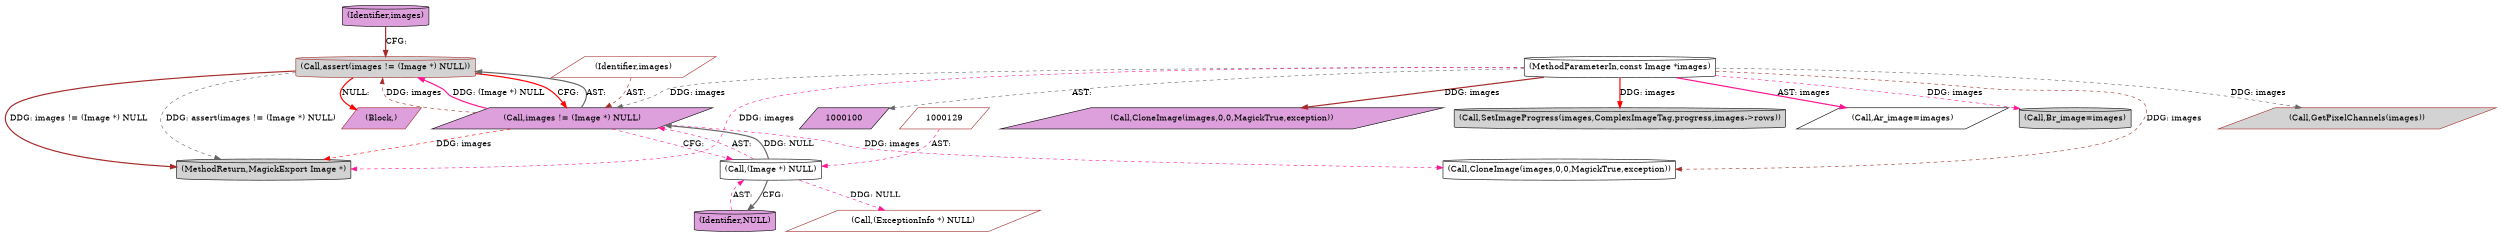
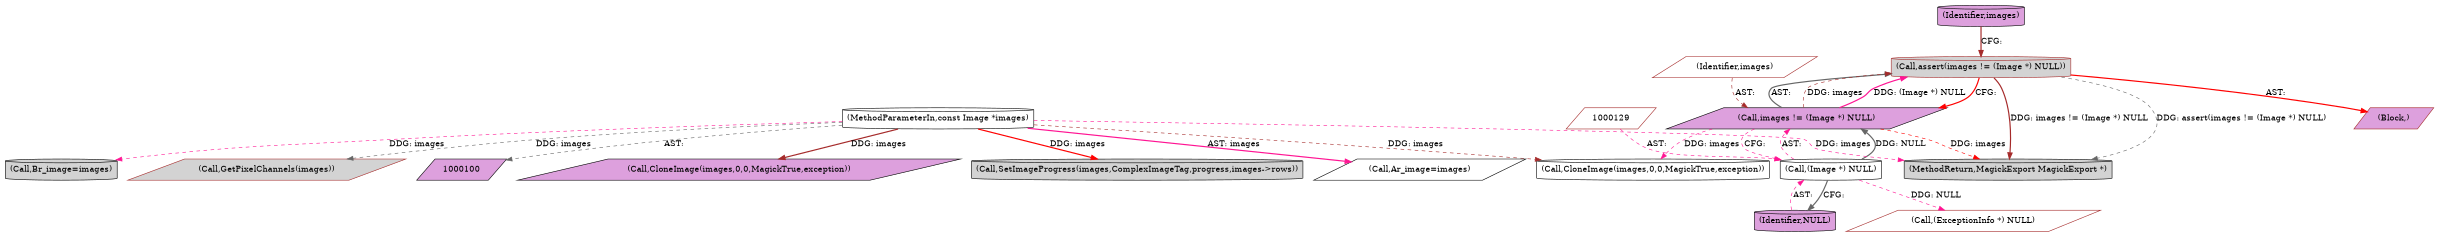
edge "(MethodParameterIn,const Image *images)" -> "(Call,images != (Image *) NULL)": removed, label "DDG: images"
edge "(Call,assert(images != (Image *) NULL))" -> "(Block,)": label "NULL: " -> "AST: "
node "(MethodReturn,MagickExport Image *)": label "(MethodReturn,MagickExport Image *)" -> "(MethodReturn,MagickExport MagickExport *)"
